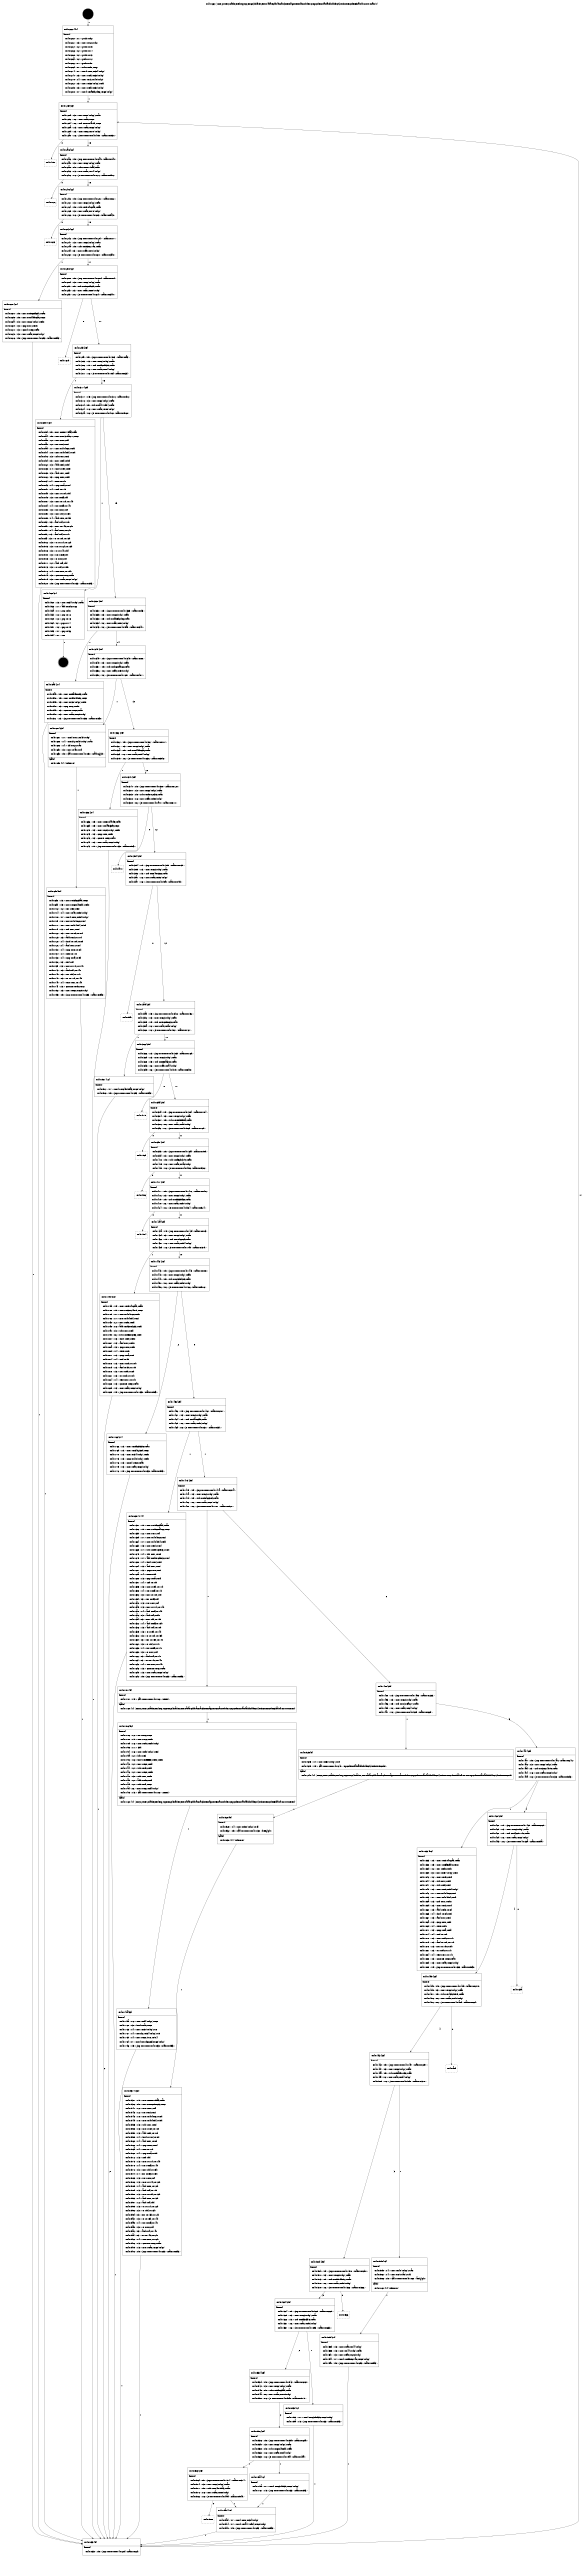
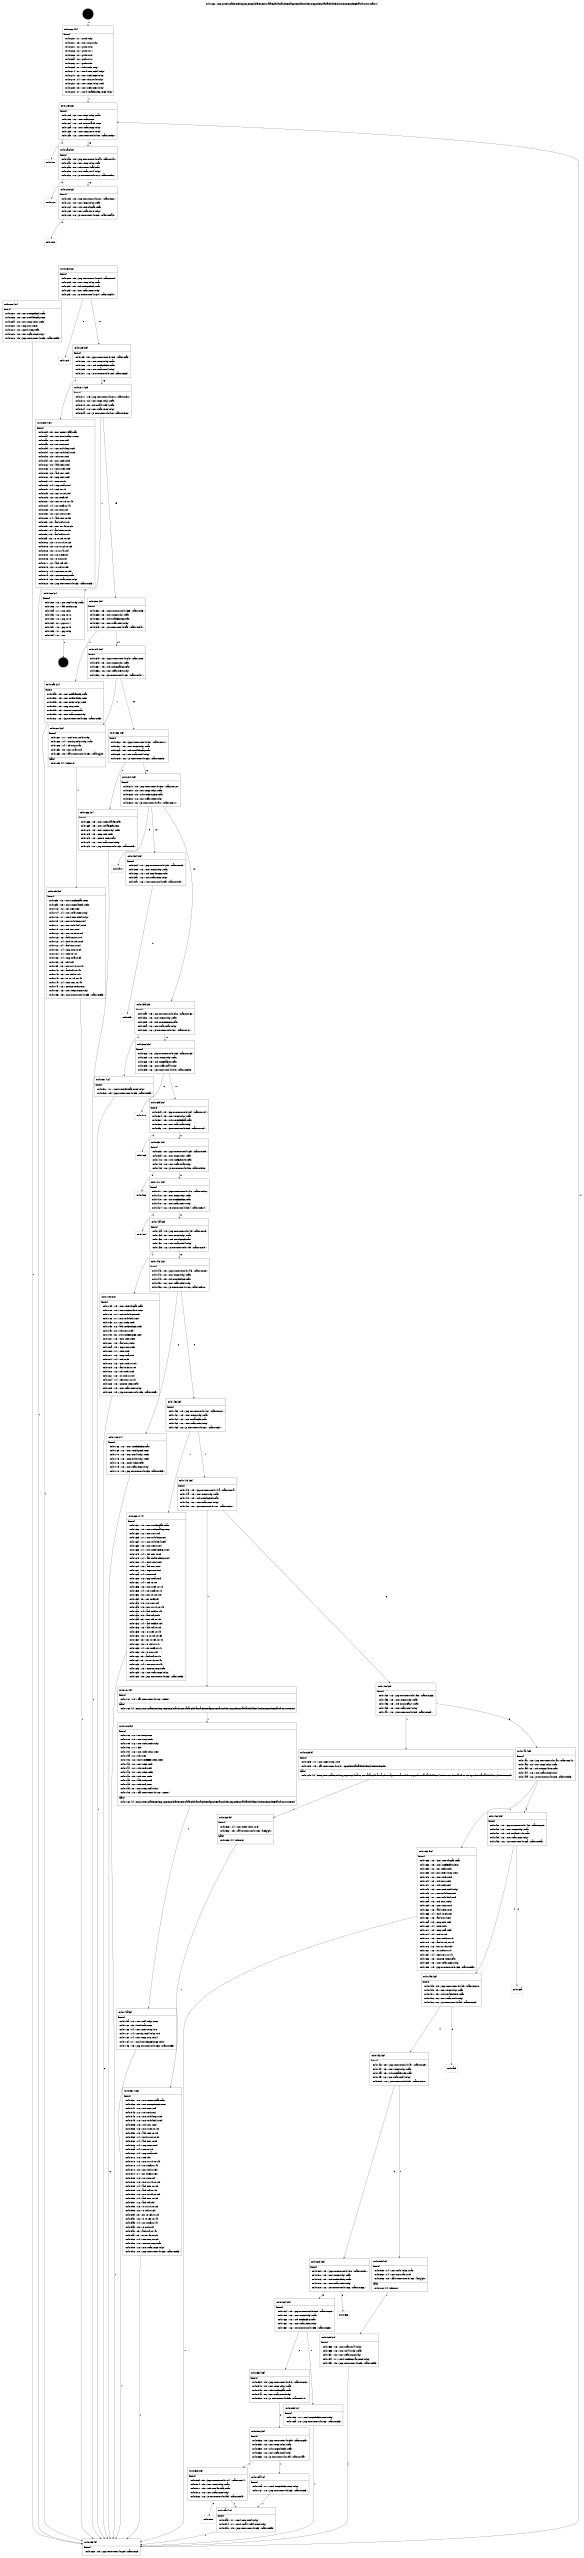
node "0x4012d2 [22]": removed
edge "0x401394 [25]" -> "0x4013ad [25]": now "0x40137b [25]" -> "0x4013ad [25]"
edge "0x401833 [96]" -> "0x401c53 [5]": added, label "1"
